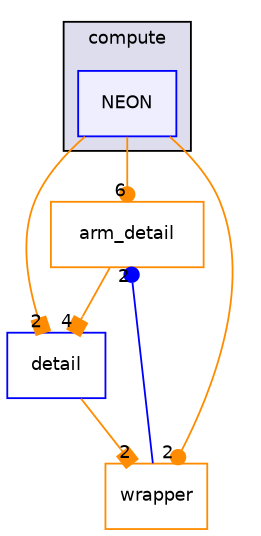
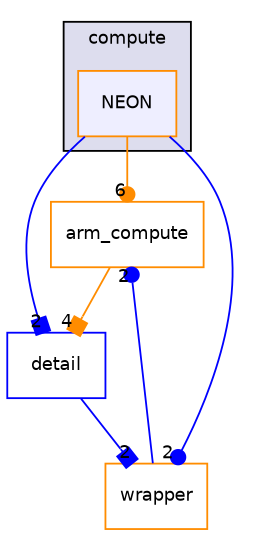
node "NEON": color blue -> darkorange
edge "NEON" -> "detail": color darkorange -> blue
node "arm_detail": label "arm_detail" -> "arm_compute"
edge "NEON" -> "wrapper": color darkorange -> blue
edge "detail" -> "wrapper": color darkorange -> blue
